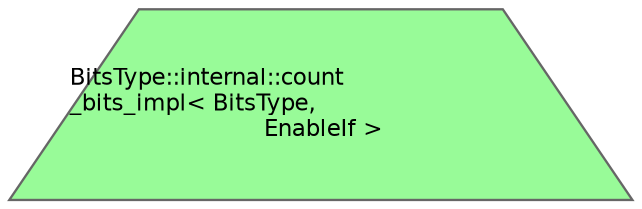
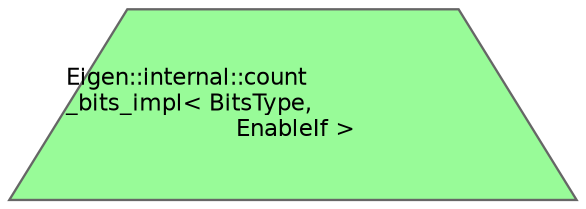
node "BitsType::internal::count _bits_impl< BitsType, EnableIf >": label "BitsType::internal::count _bits_impl< BitsType, EnableIf >" -> "Eigen::internal::count _bits_impl< BitsType, EnableIf >"
